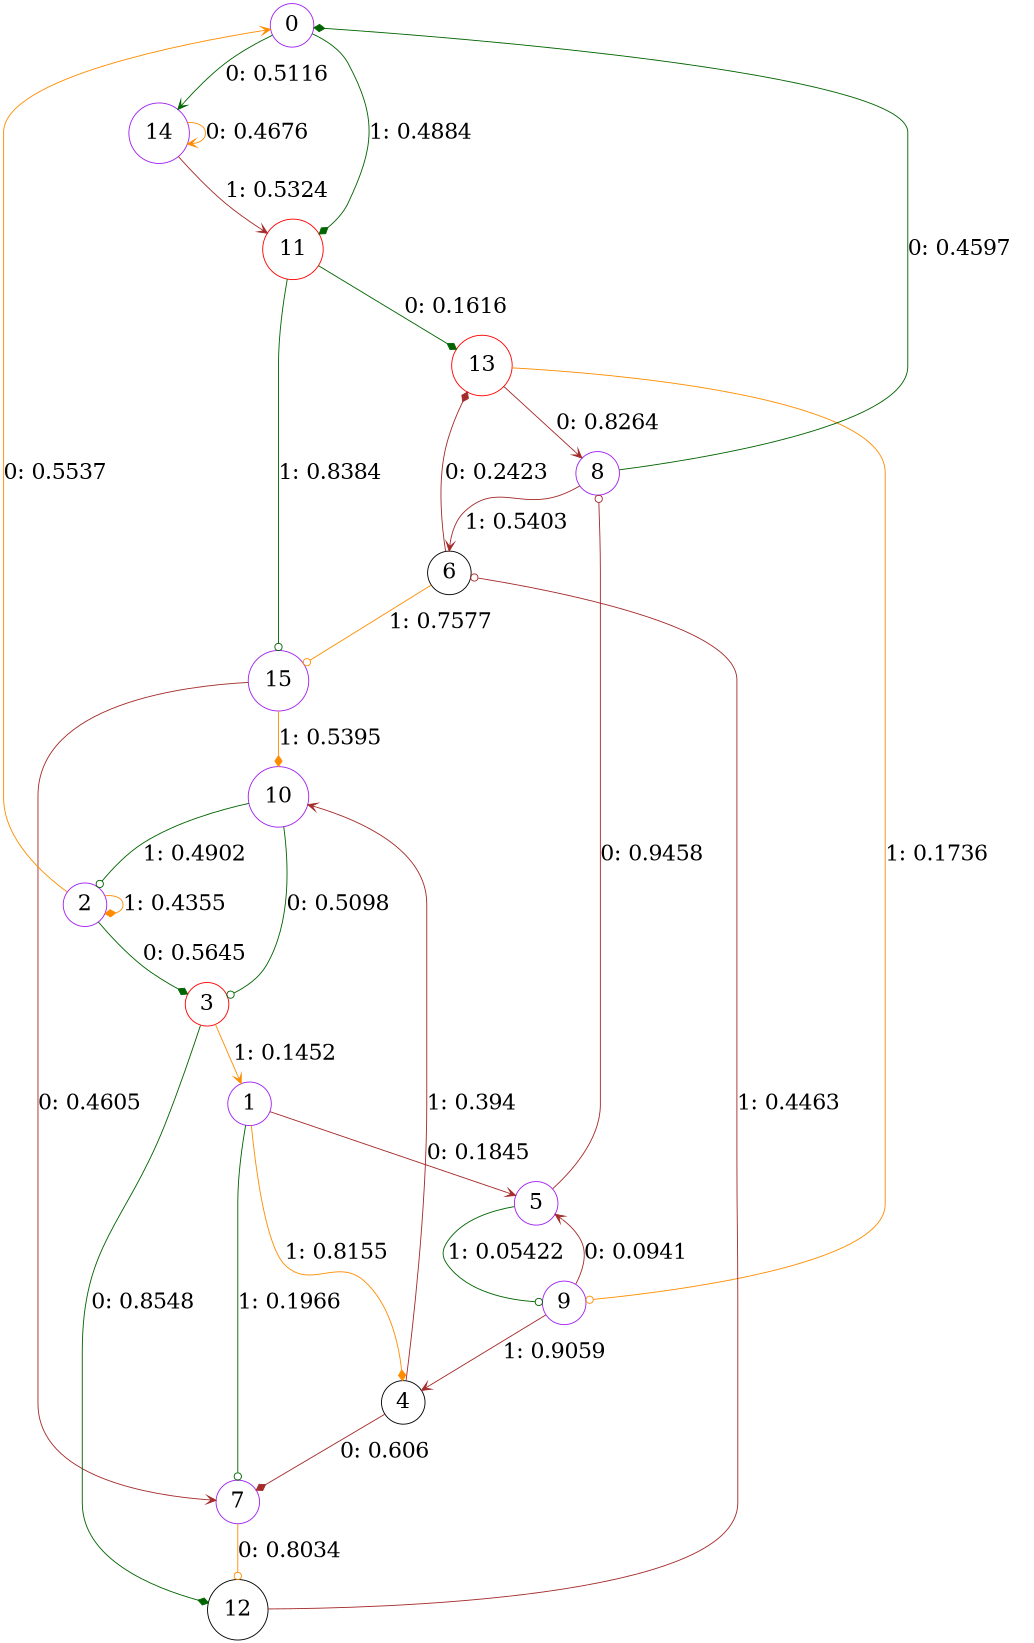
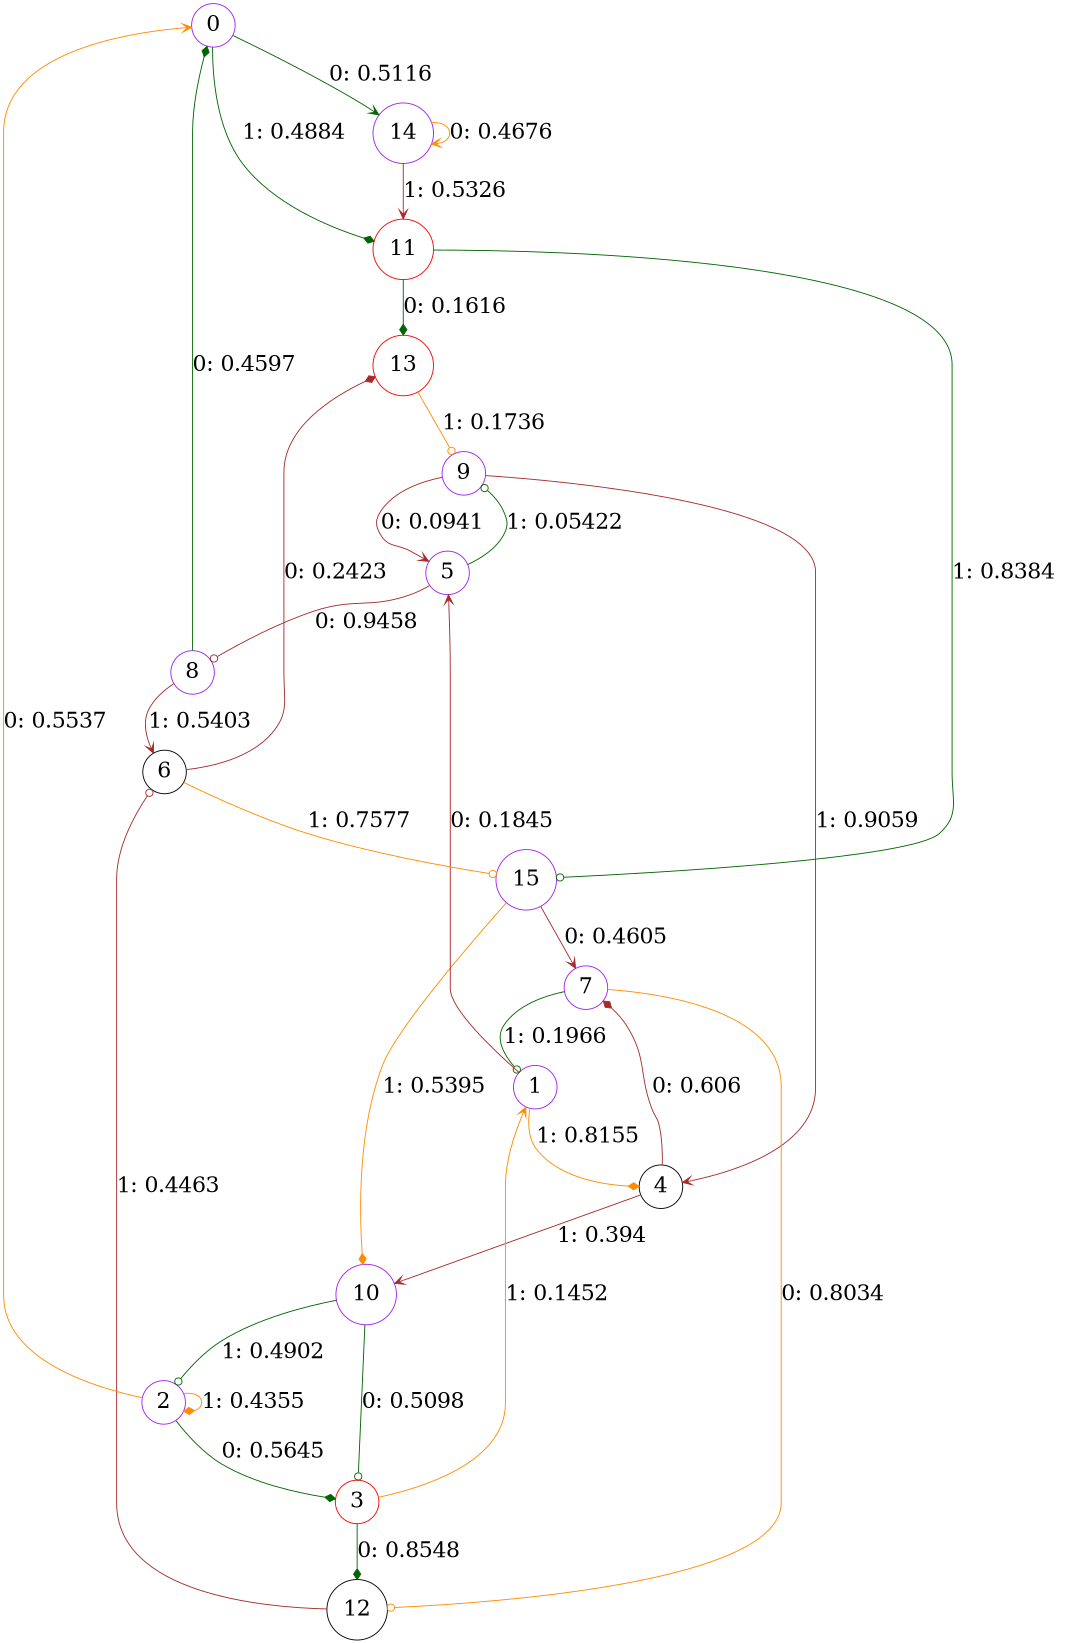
edge "14" -> "11": label "1: 0.5324   " -> "1: 0.5326   "
edge "13" -> "8": removed, label "0: 0.8264"
edge "1" -> "7": reversed
